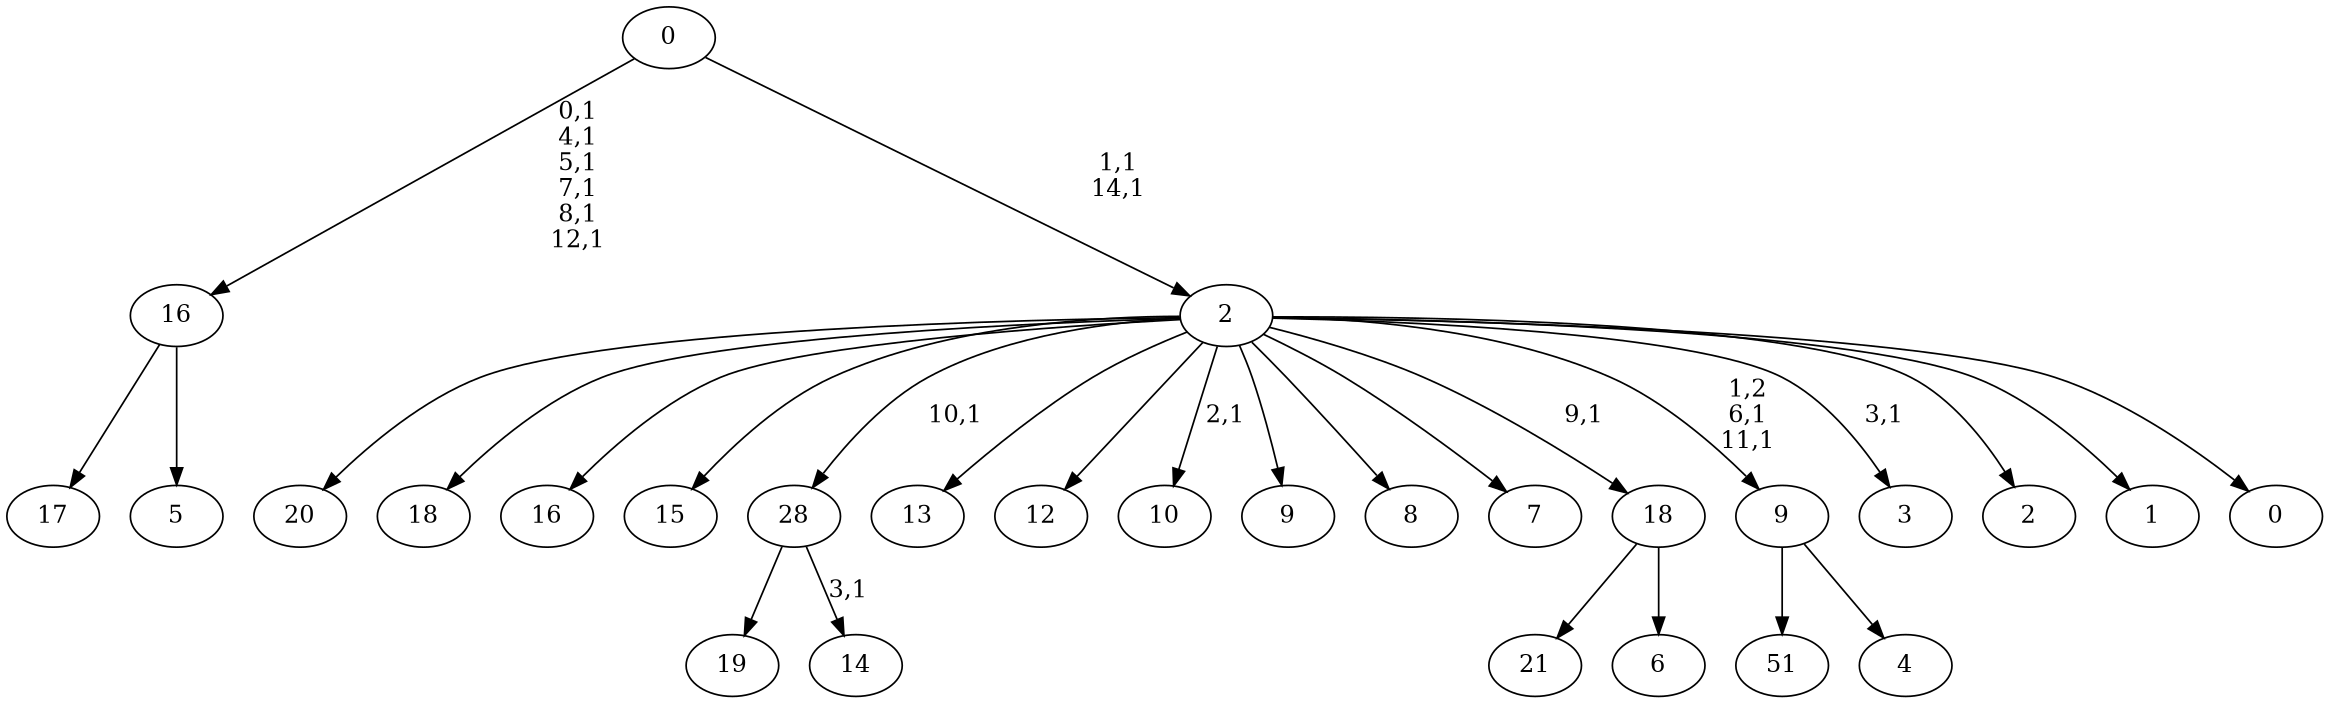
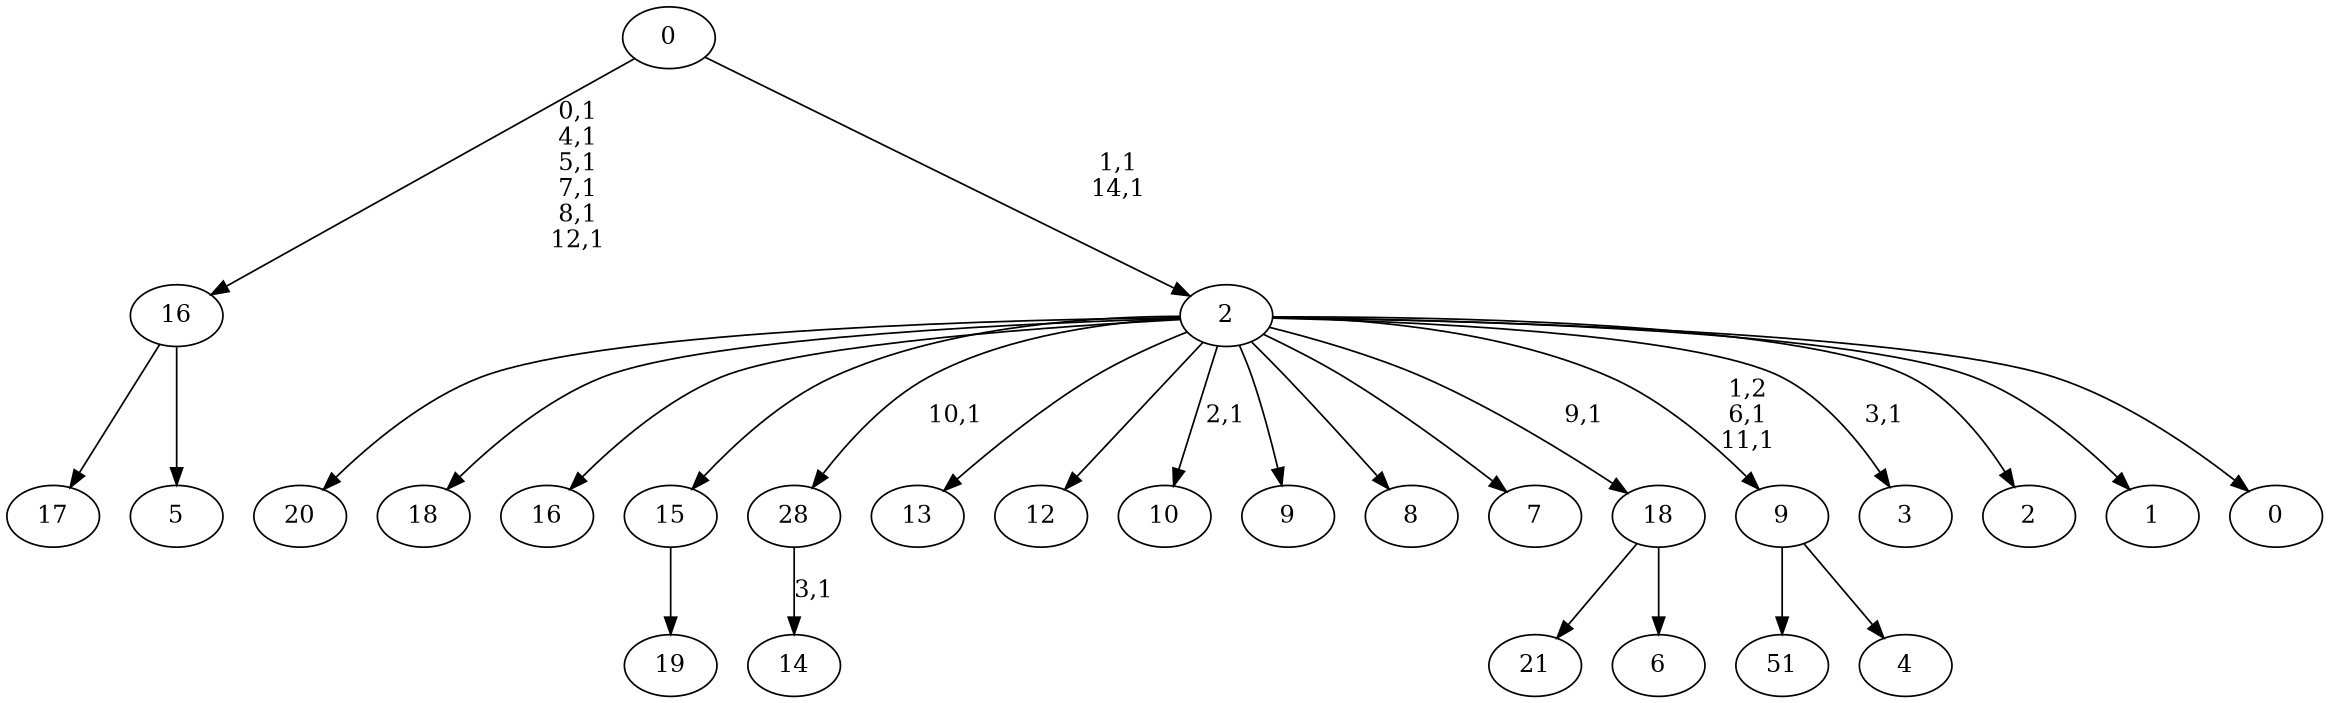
edge "28" -> "19": now "15" -> "19"
